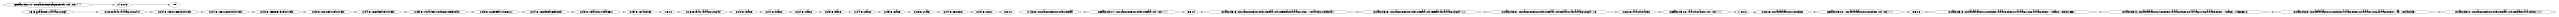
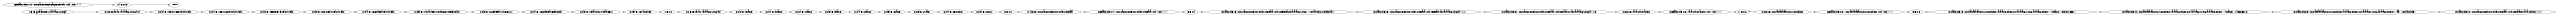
node "util": label "util" -> "return"
edge "r3 = $r2" -> "$r4 = new com.pancm.excel.NoModelWriteData": added
edge "r7 = $r6" -> "$r8 = new com.alibaba.fastjson.JSONObject": reversed
